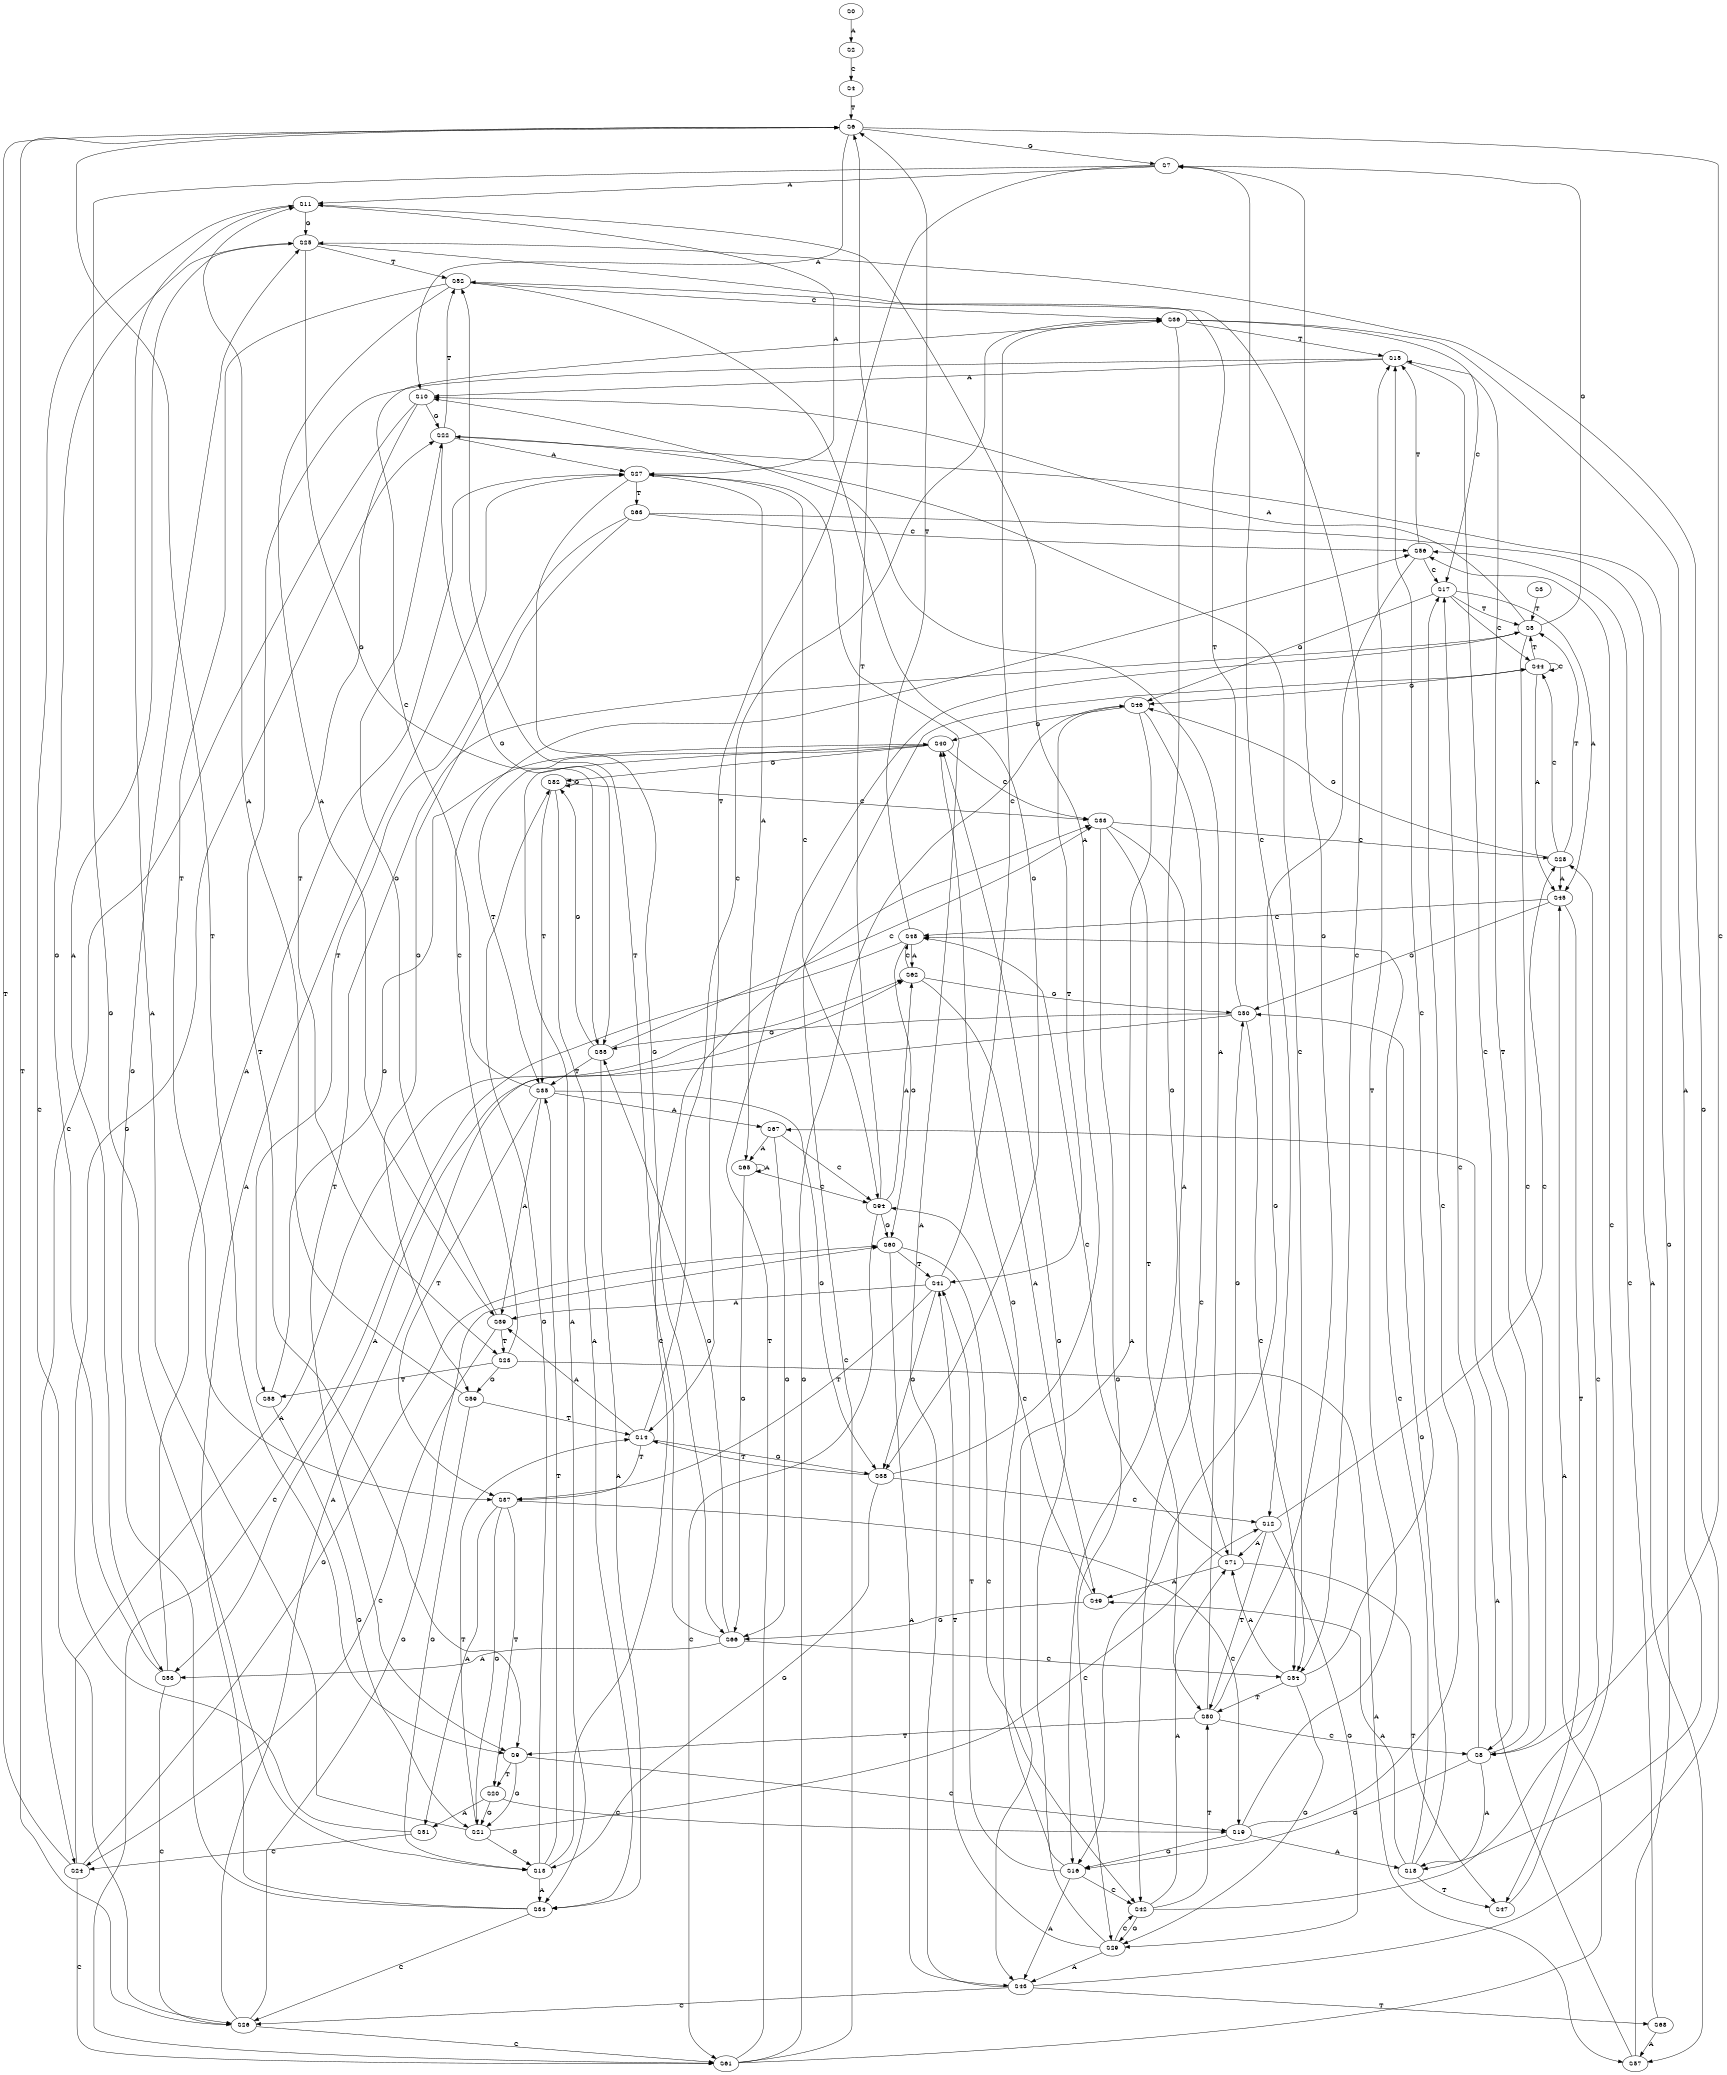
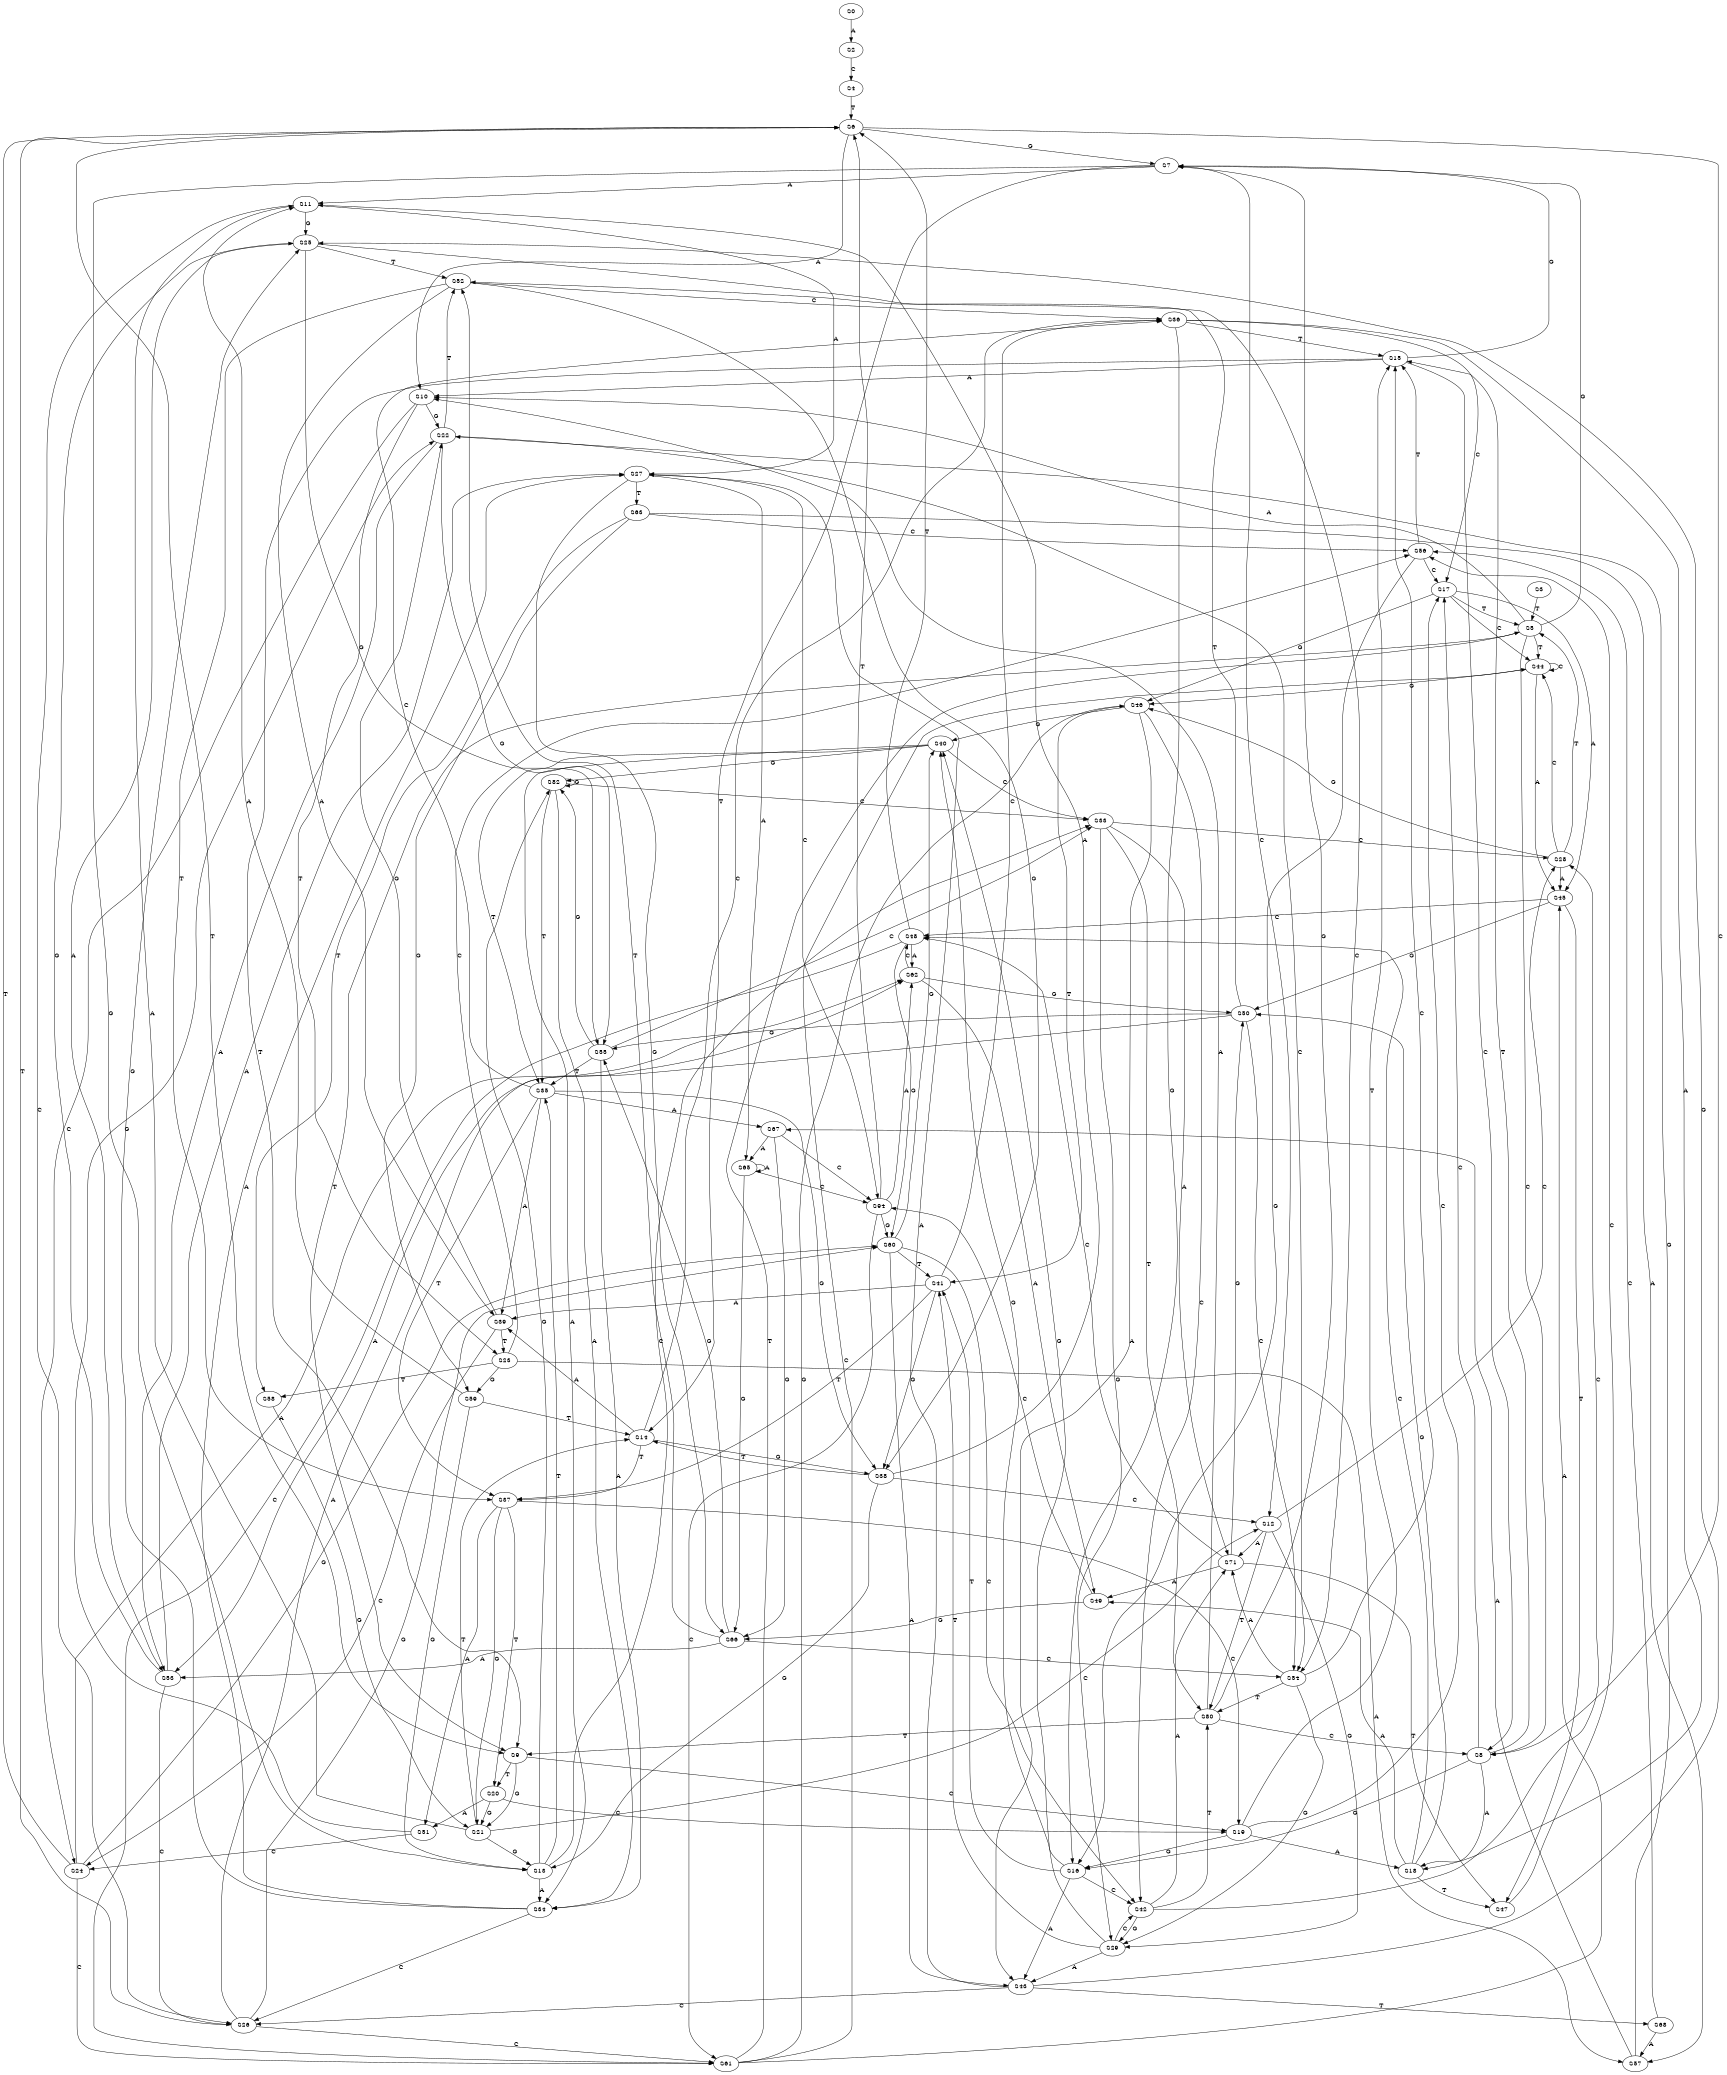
edge "S15" -> "S7": added, label "G"
edge "S22" -> "S27": now "S22" -> "S53"
edge "S44" -> "S5": reversed
edge "S58" -> "S40": now "S60" -> "S40"
